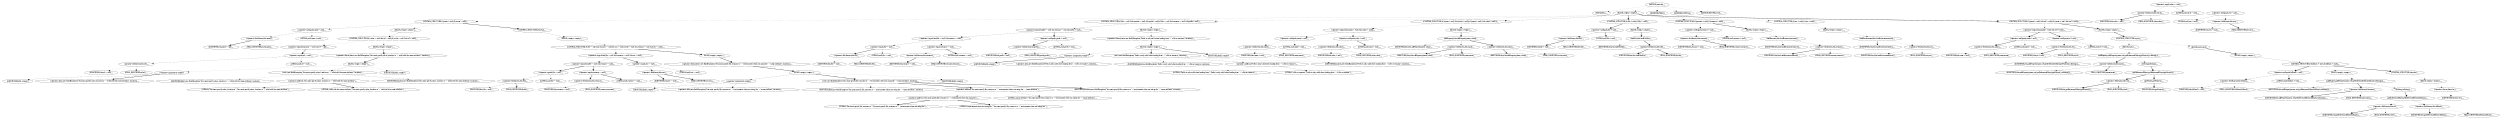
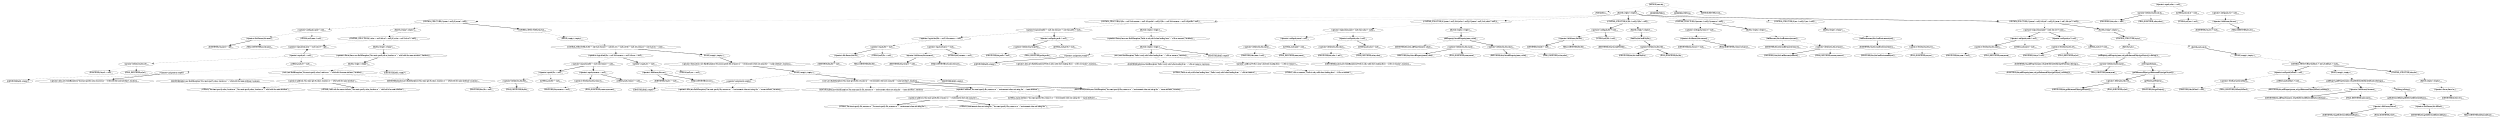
edge "(<operator>.notEquals,env != null)" -> "(LITERAL,null,env != null)": now "(LITERAL,null,value == null)" -> "(LITERAL,null,env != null)"
node "(LITERAL,null,resource != null)": removed
edge "(<operator>.logicalAnd,value == null && ref == null)" -> "(<operator>.equals,ref == null)": reversed
